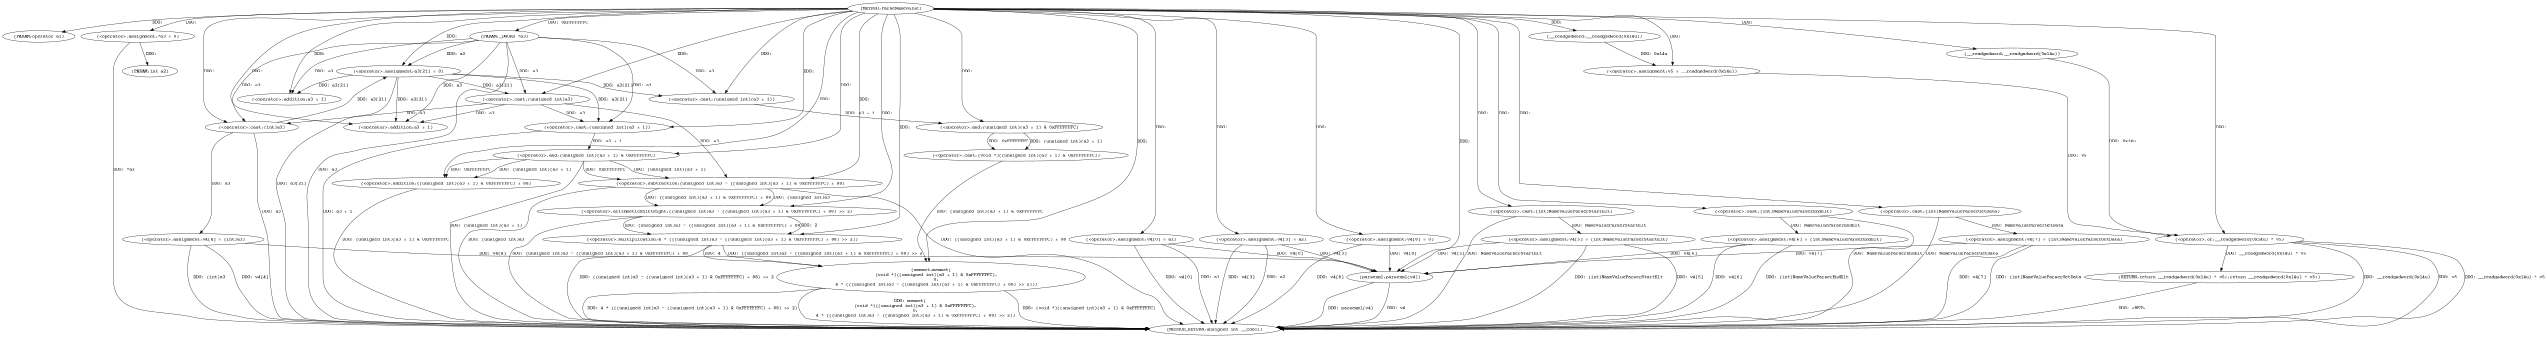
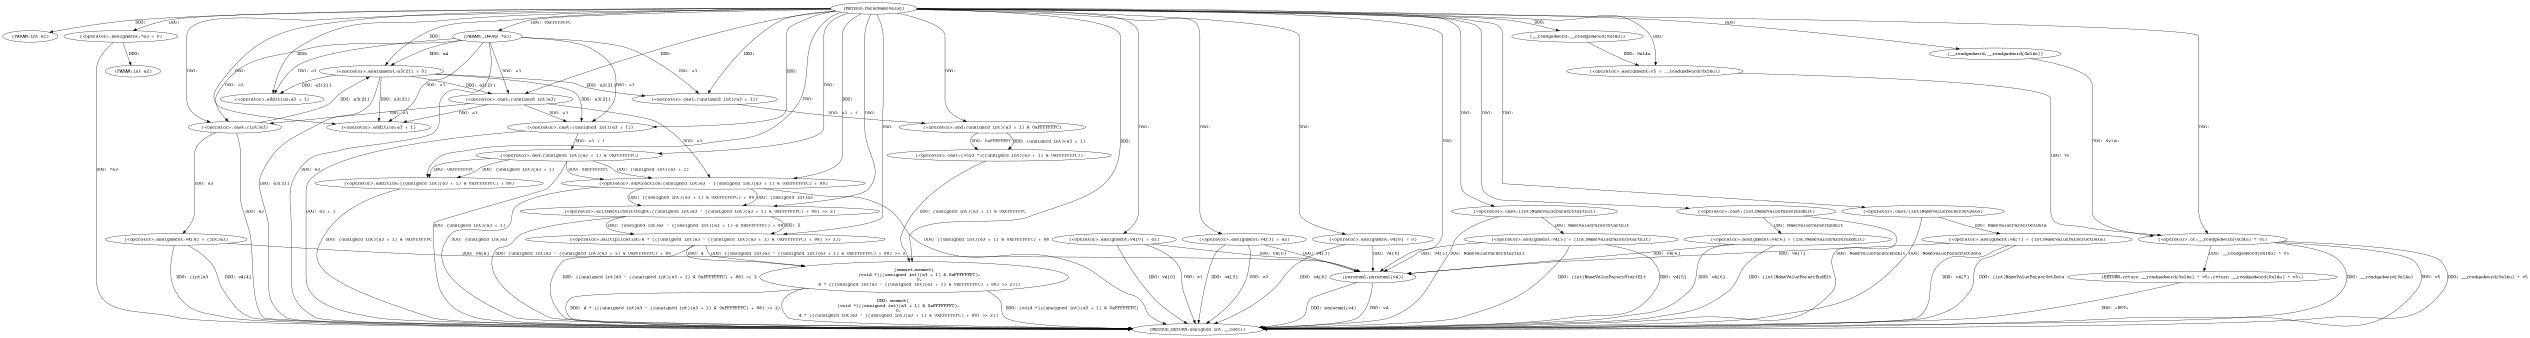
node "(PARAM,operator a1)": label "(PARAM,operator a1)" -> "(PARAM,int a1)"
edge "(PARAM,_DWORD *a3)" -> "(<operator>.assignment,a3[21] = 0)": label "DDG: a3" -> "DDG: a4"
